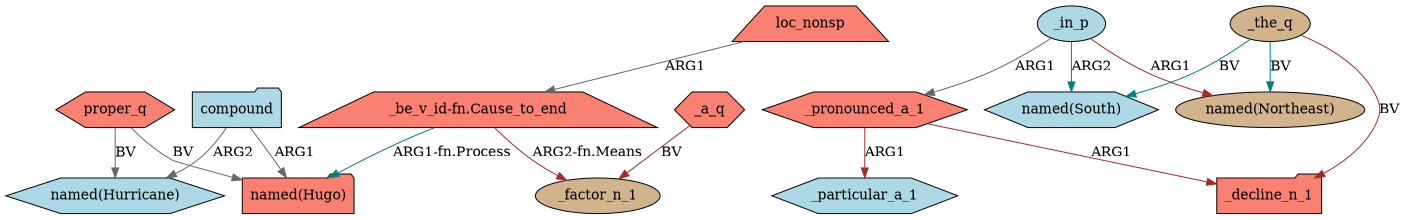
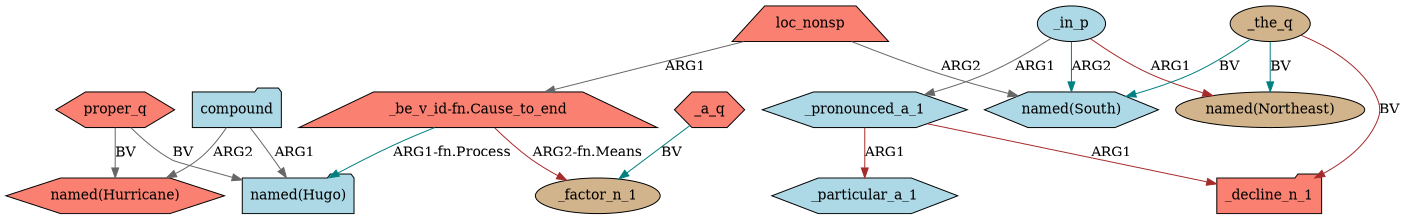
edge "loc_nonsp" -> "named(South)": added, label "ARG2"
node "_pronounced_a_1": fillcolor salmon -> lightblue
edge "_a_q" -> "_factor_n_1": color brown -> teal
node "named(Hurricane)": fillcolor lightblue -> salmon
node "named(Hugo)": fillcolor salmon -> lightblue
